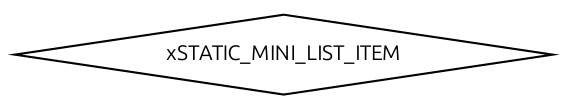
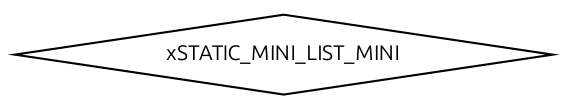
node "xSTATIC_MINI_LIST_ITEM": label "xSTATIC_MINI_LIST_ITEM" -> "xSTATIC_MINI_LIST_MINI"
